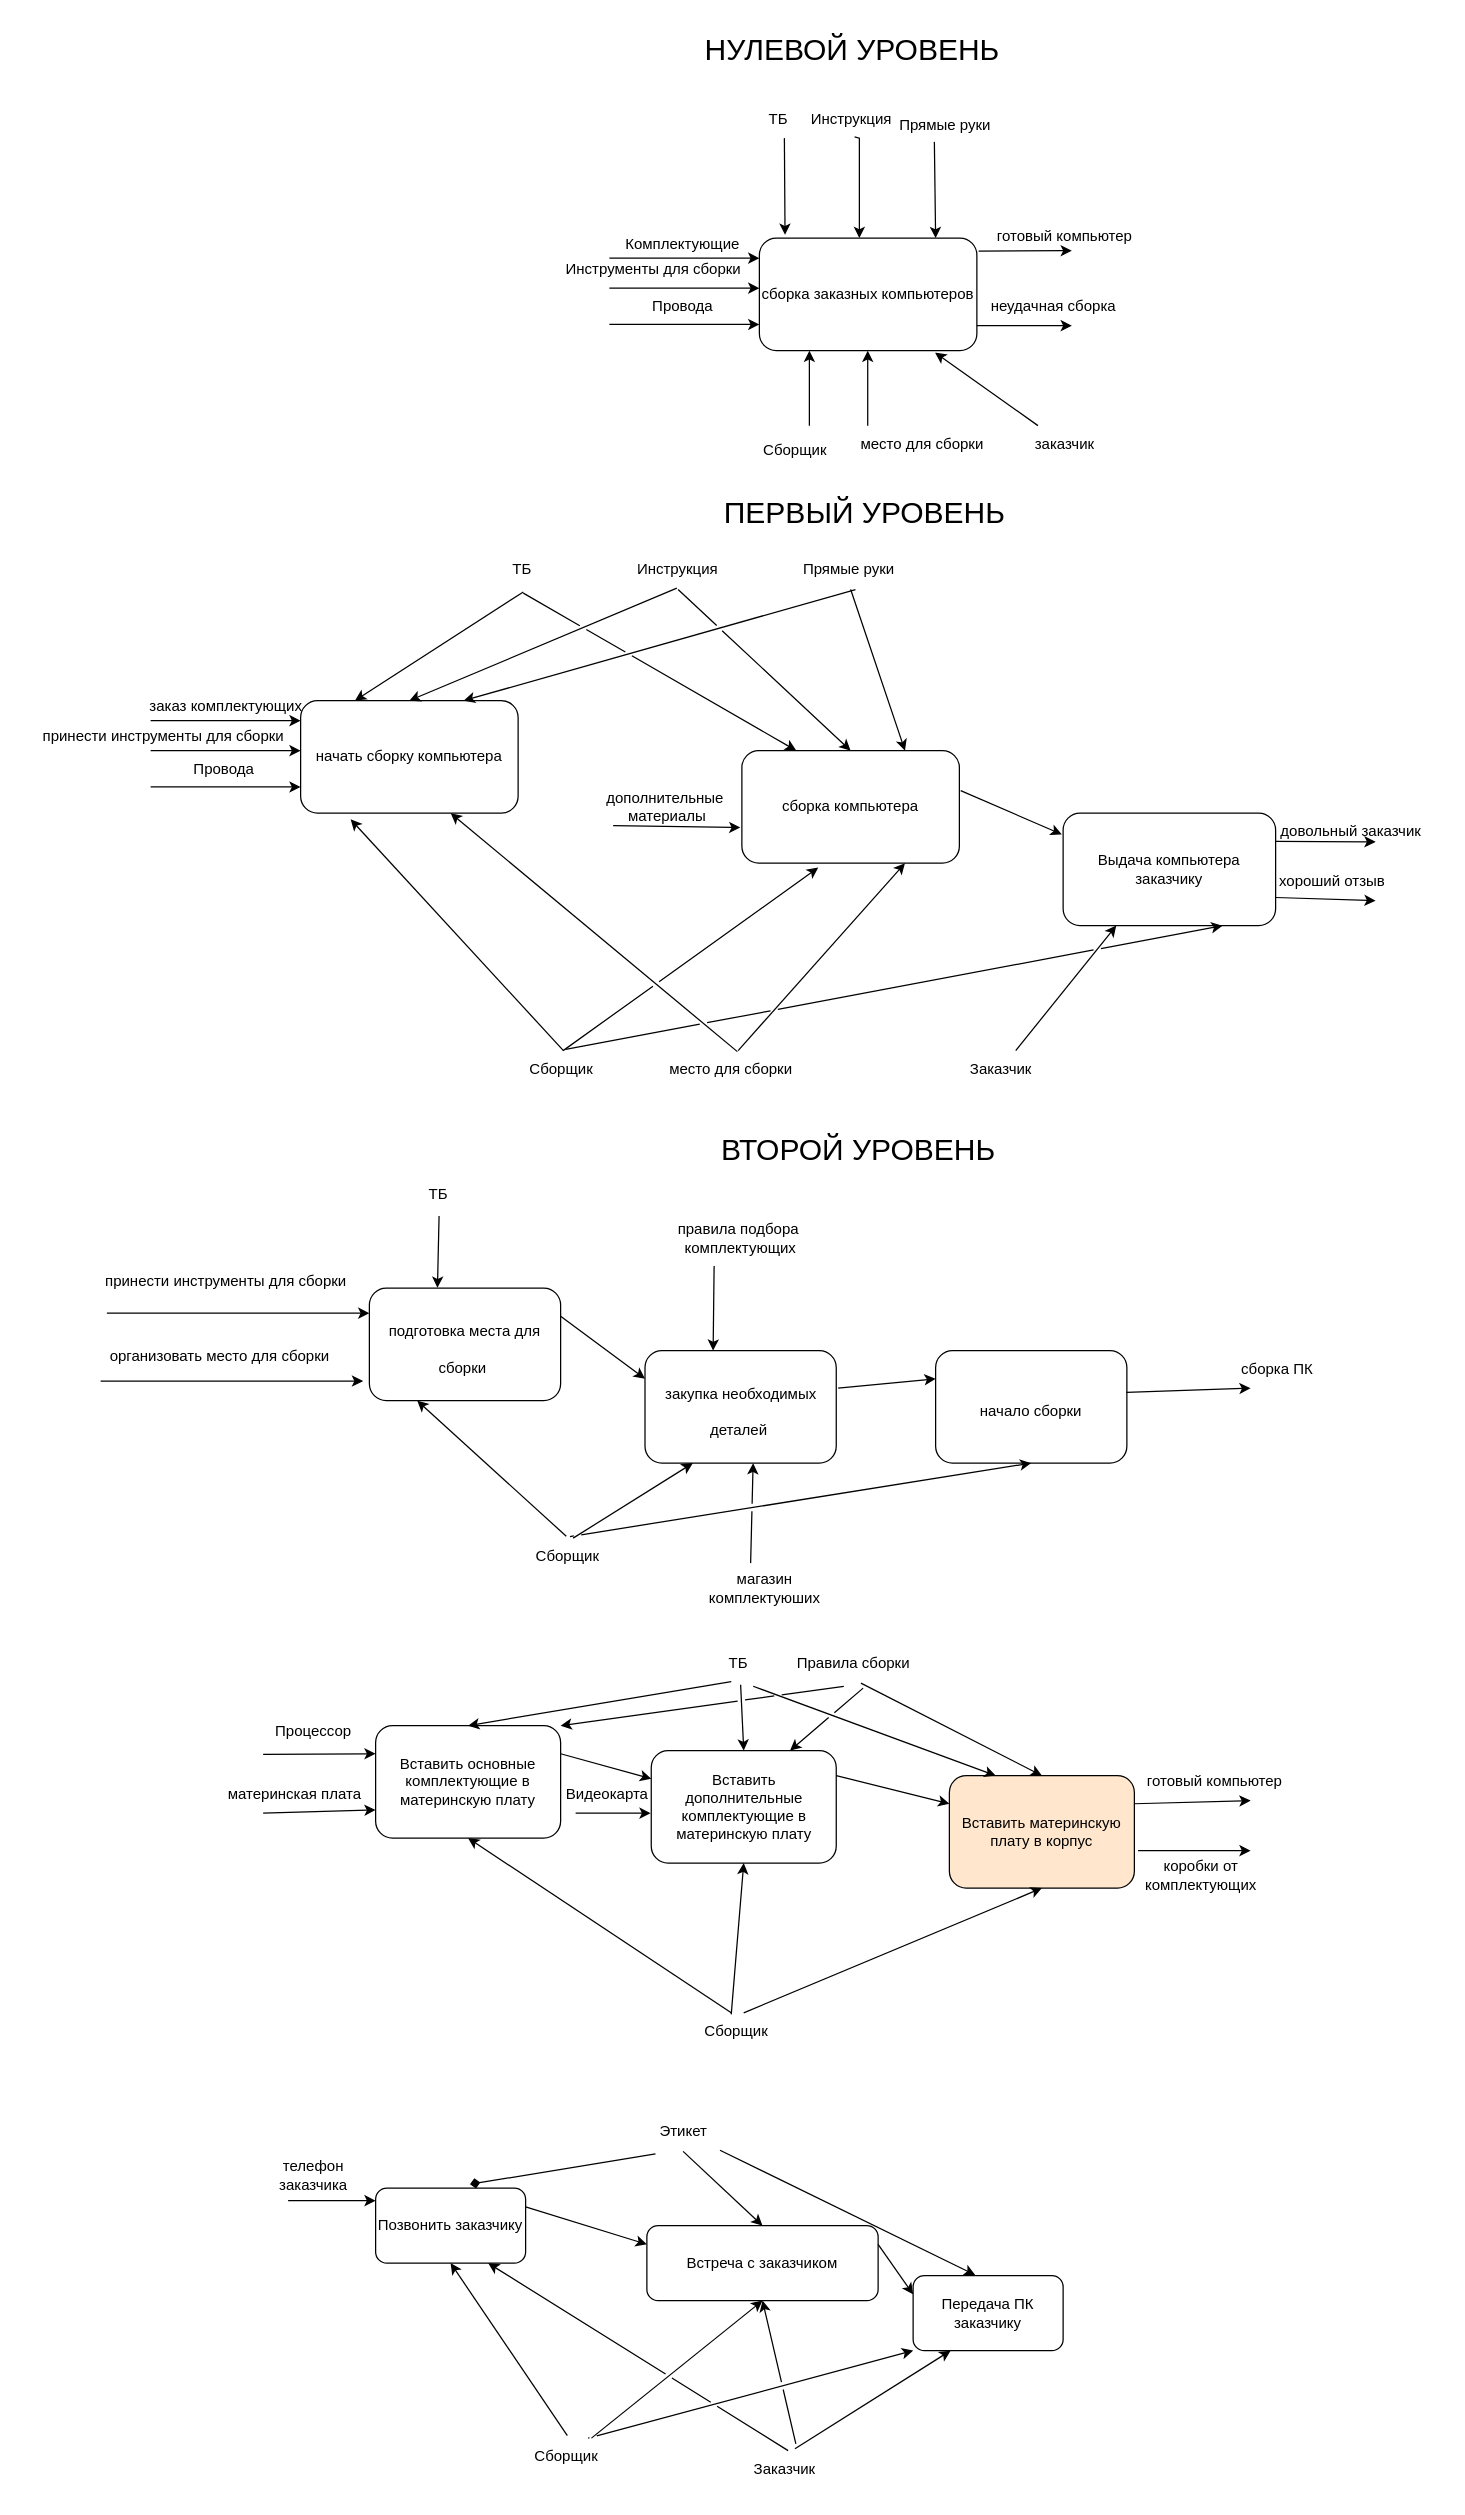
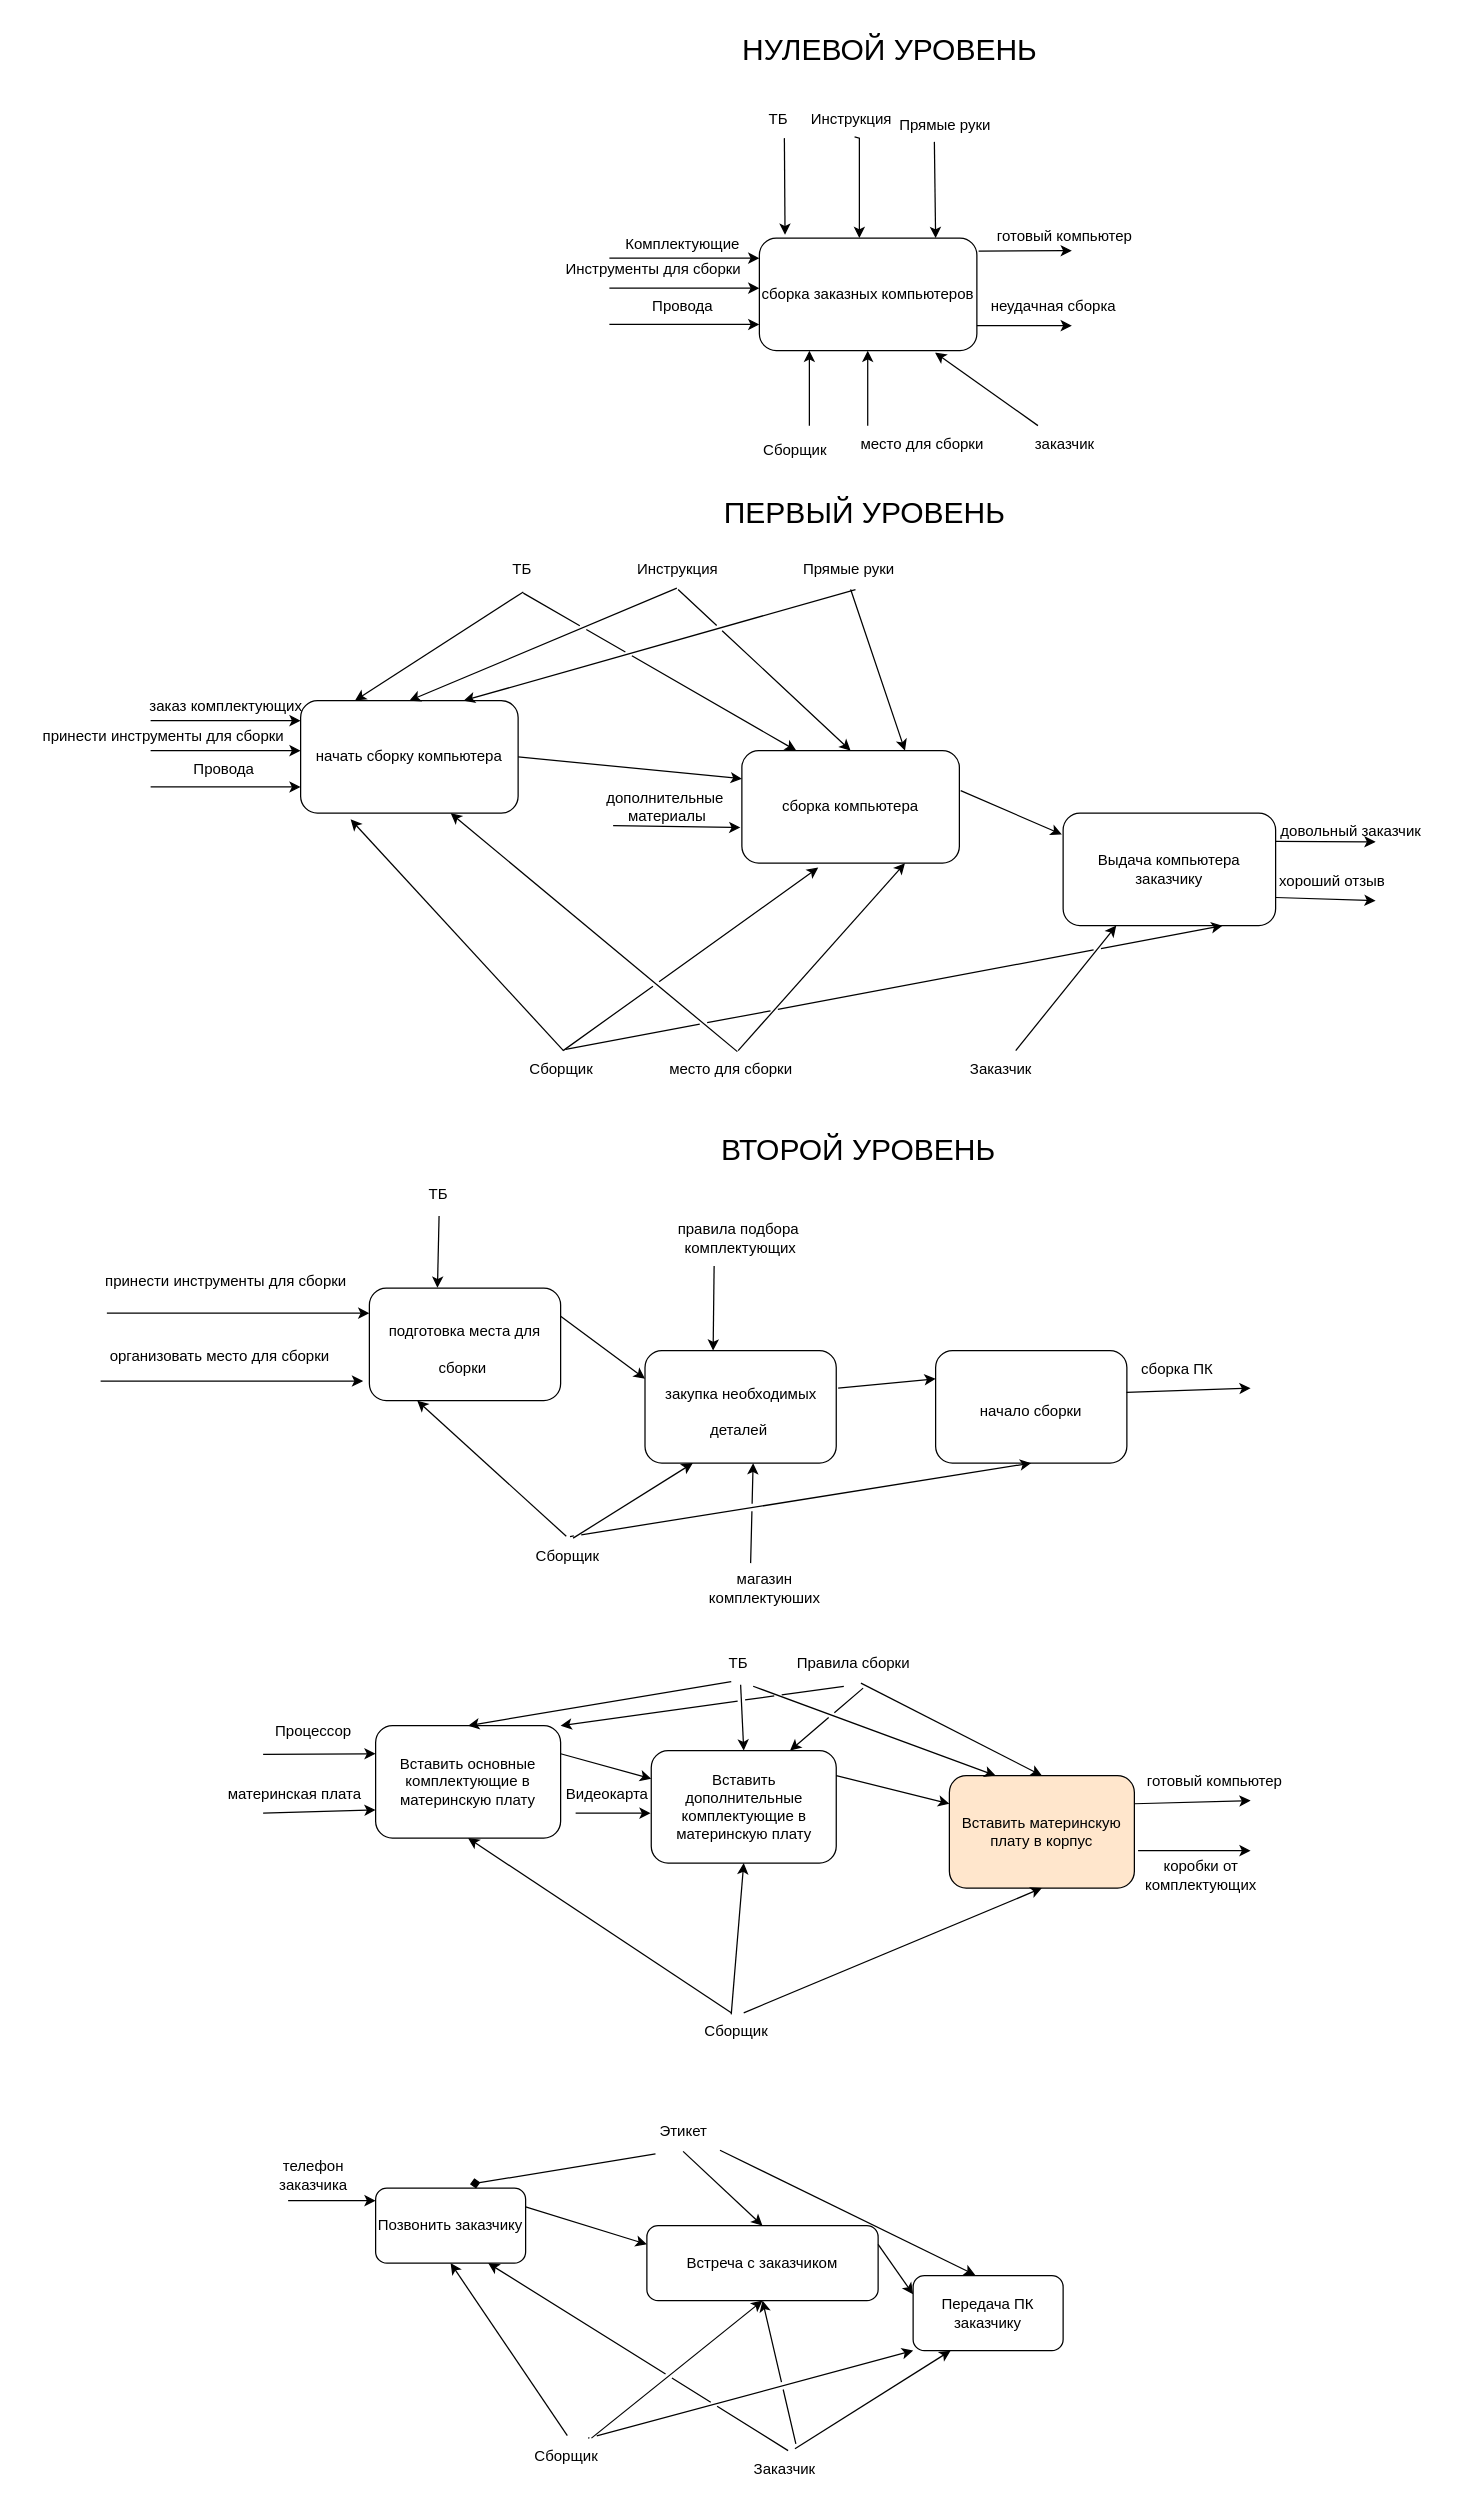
node "НУЛЕВОЙ УРОВЕНЬ": moved (852, 51) -> (889, 51)
edge "начать сборку компьютера" -> "сборка компьютера": added
node "сборка ПК": moved (1277, 1369) -> (1177, 1369)
